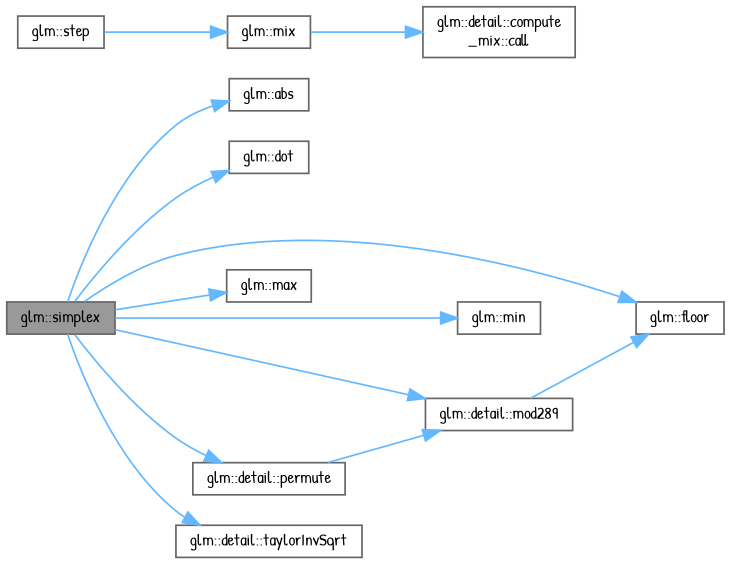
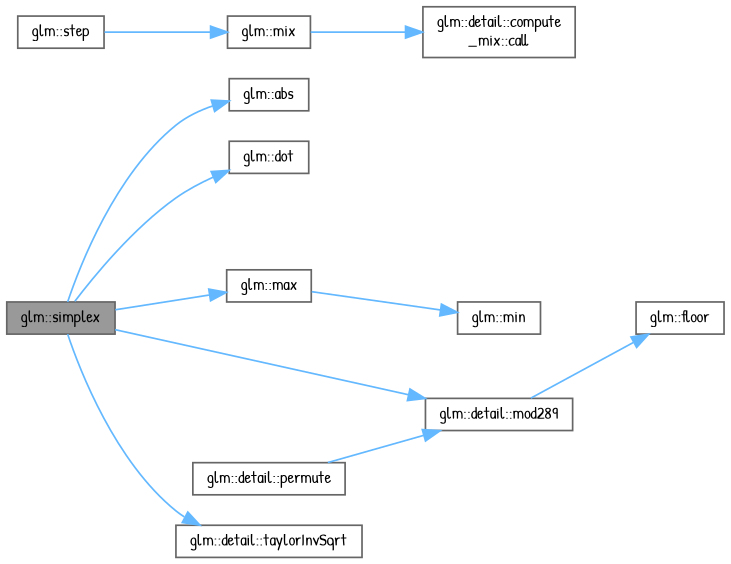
edge "glm::simplex" -> "glm::floor": removed
edge "glm::simplex" -> "glm::min": now "glm::max" -> "glm::min"
edge "glm::simplex" -> "glm::detail::permute": removed
